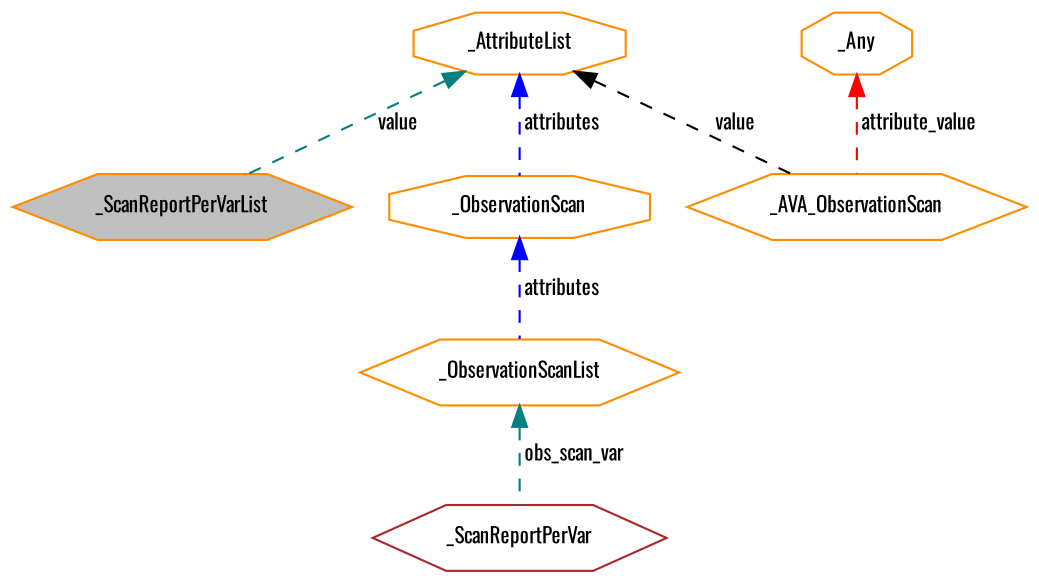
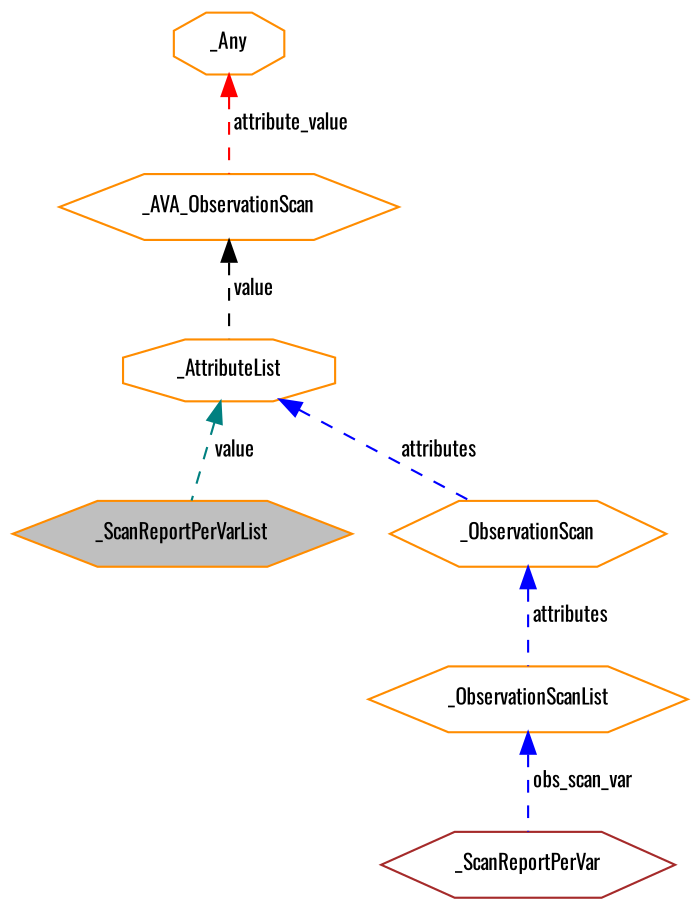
edge "_AVA_ObservationScan" -> "_AttributeList": reversed
node "_ObservationScan": shape octagon -> hexagon
edge "_ScanReportPerVar" -> "_ObservationScanList": color teal -> blue
